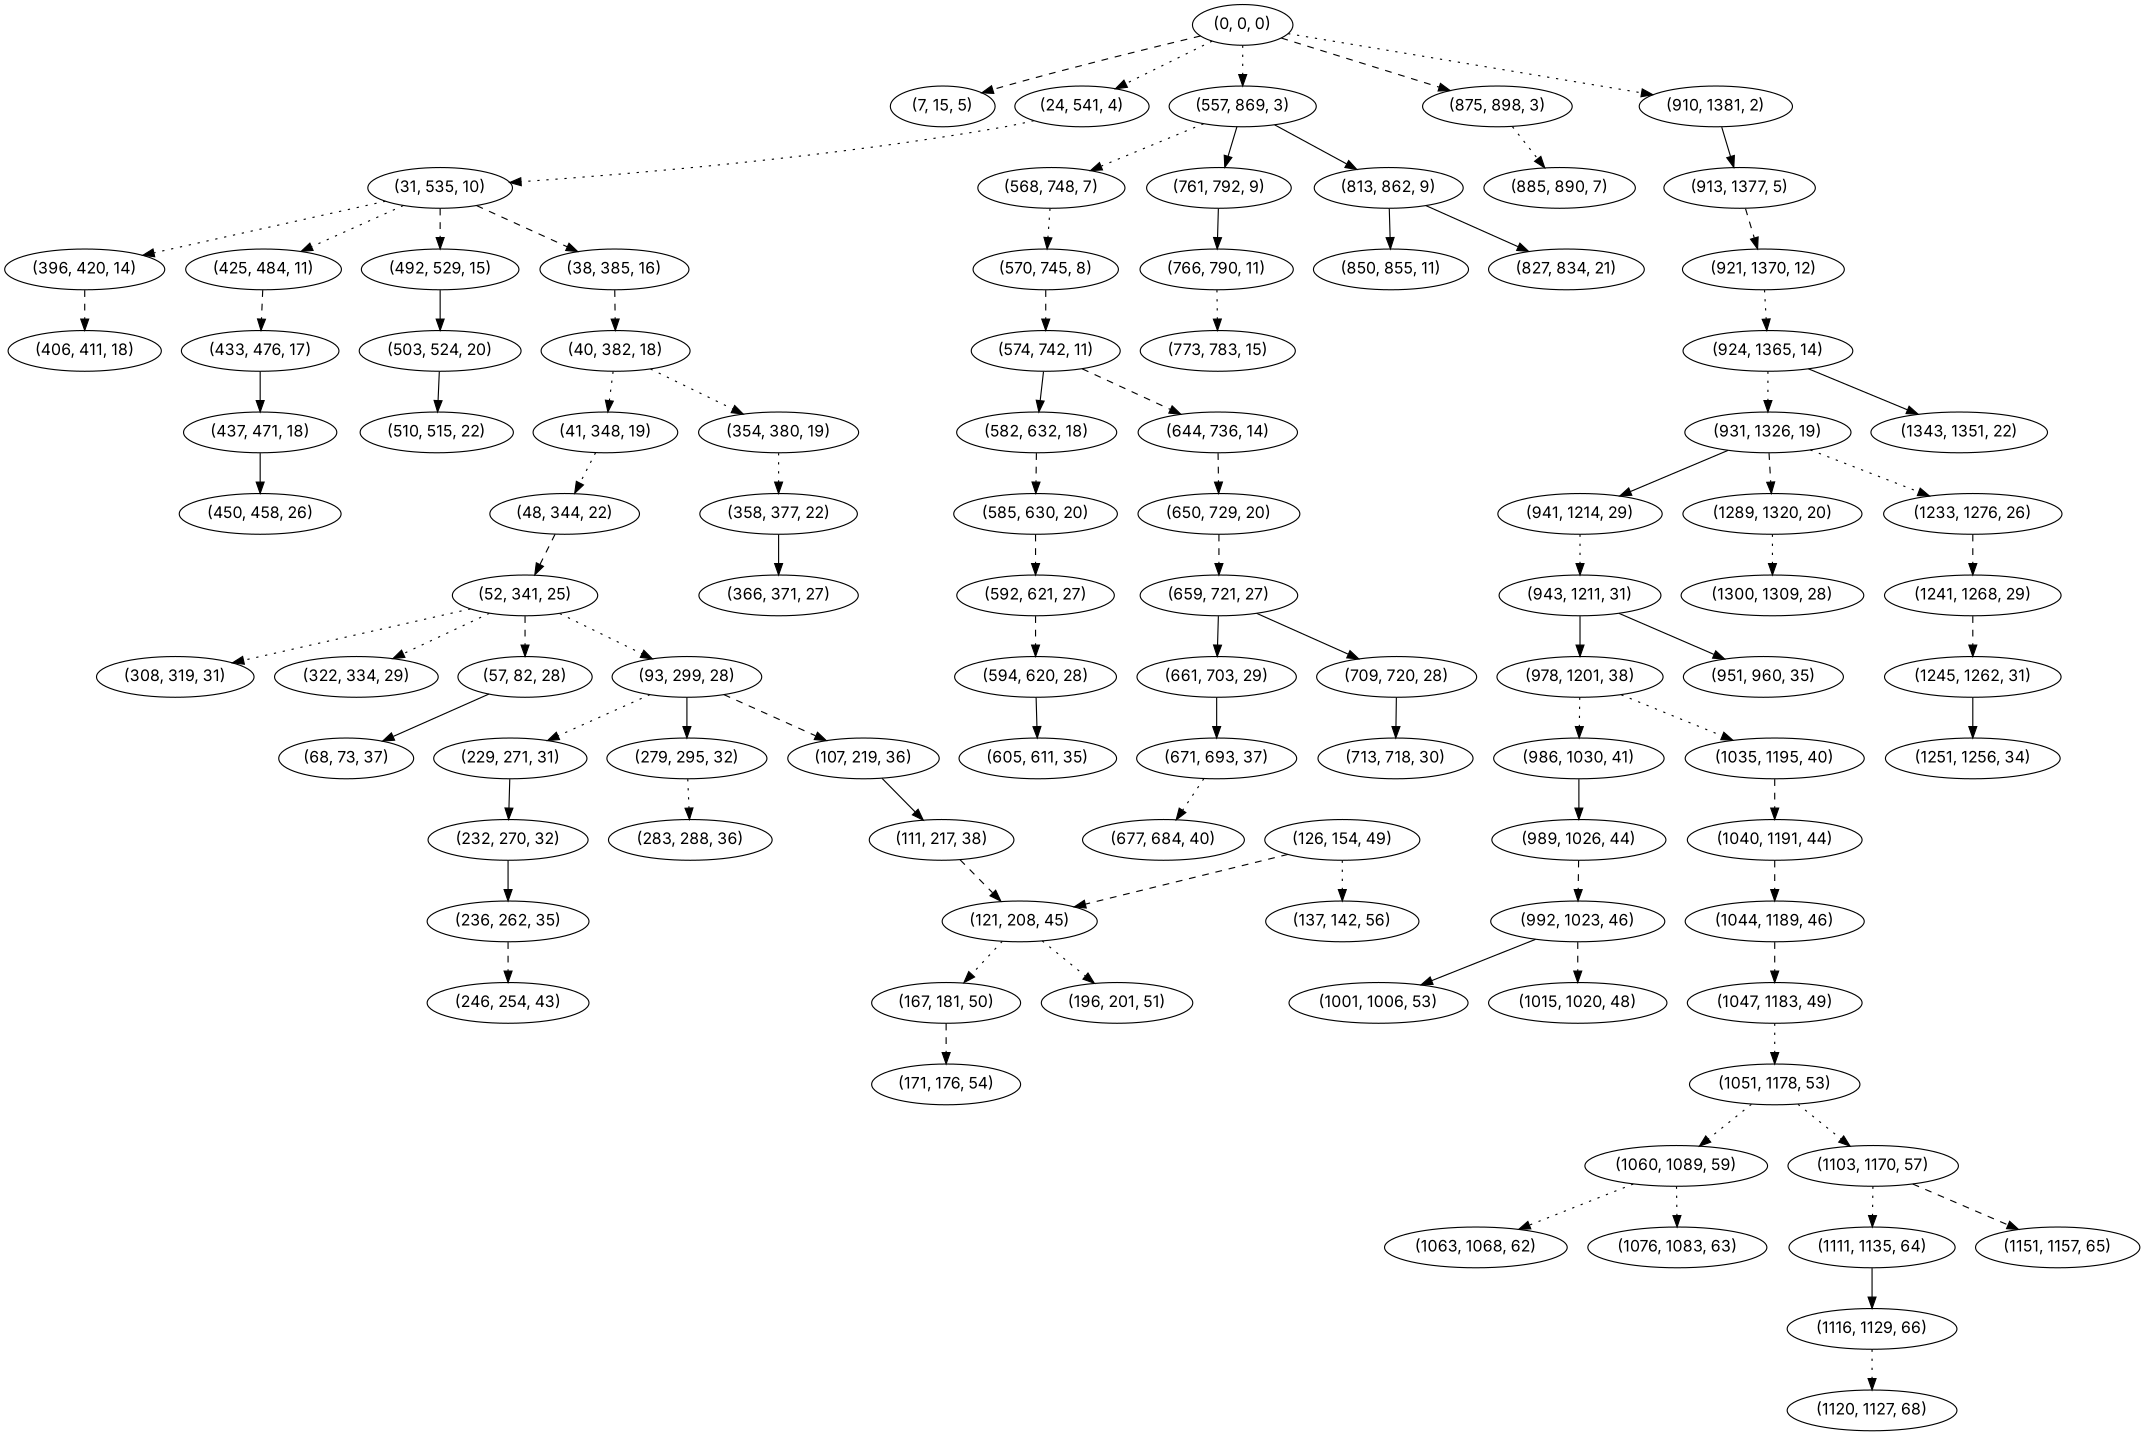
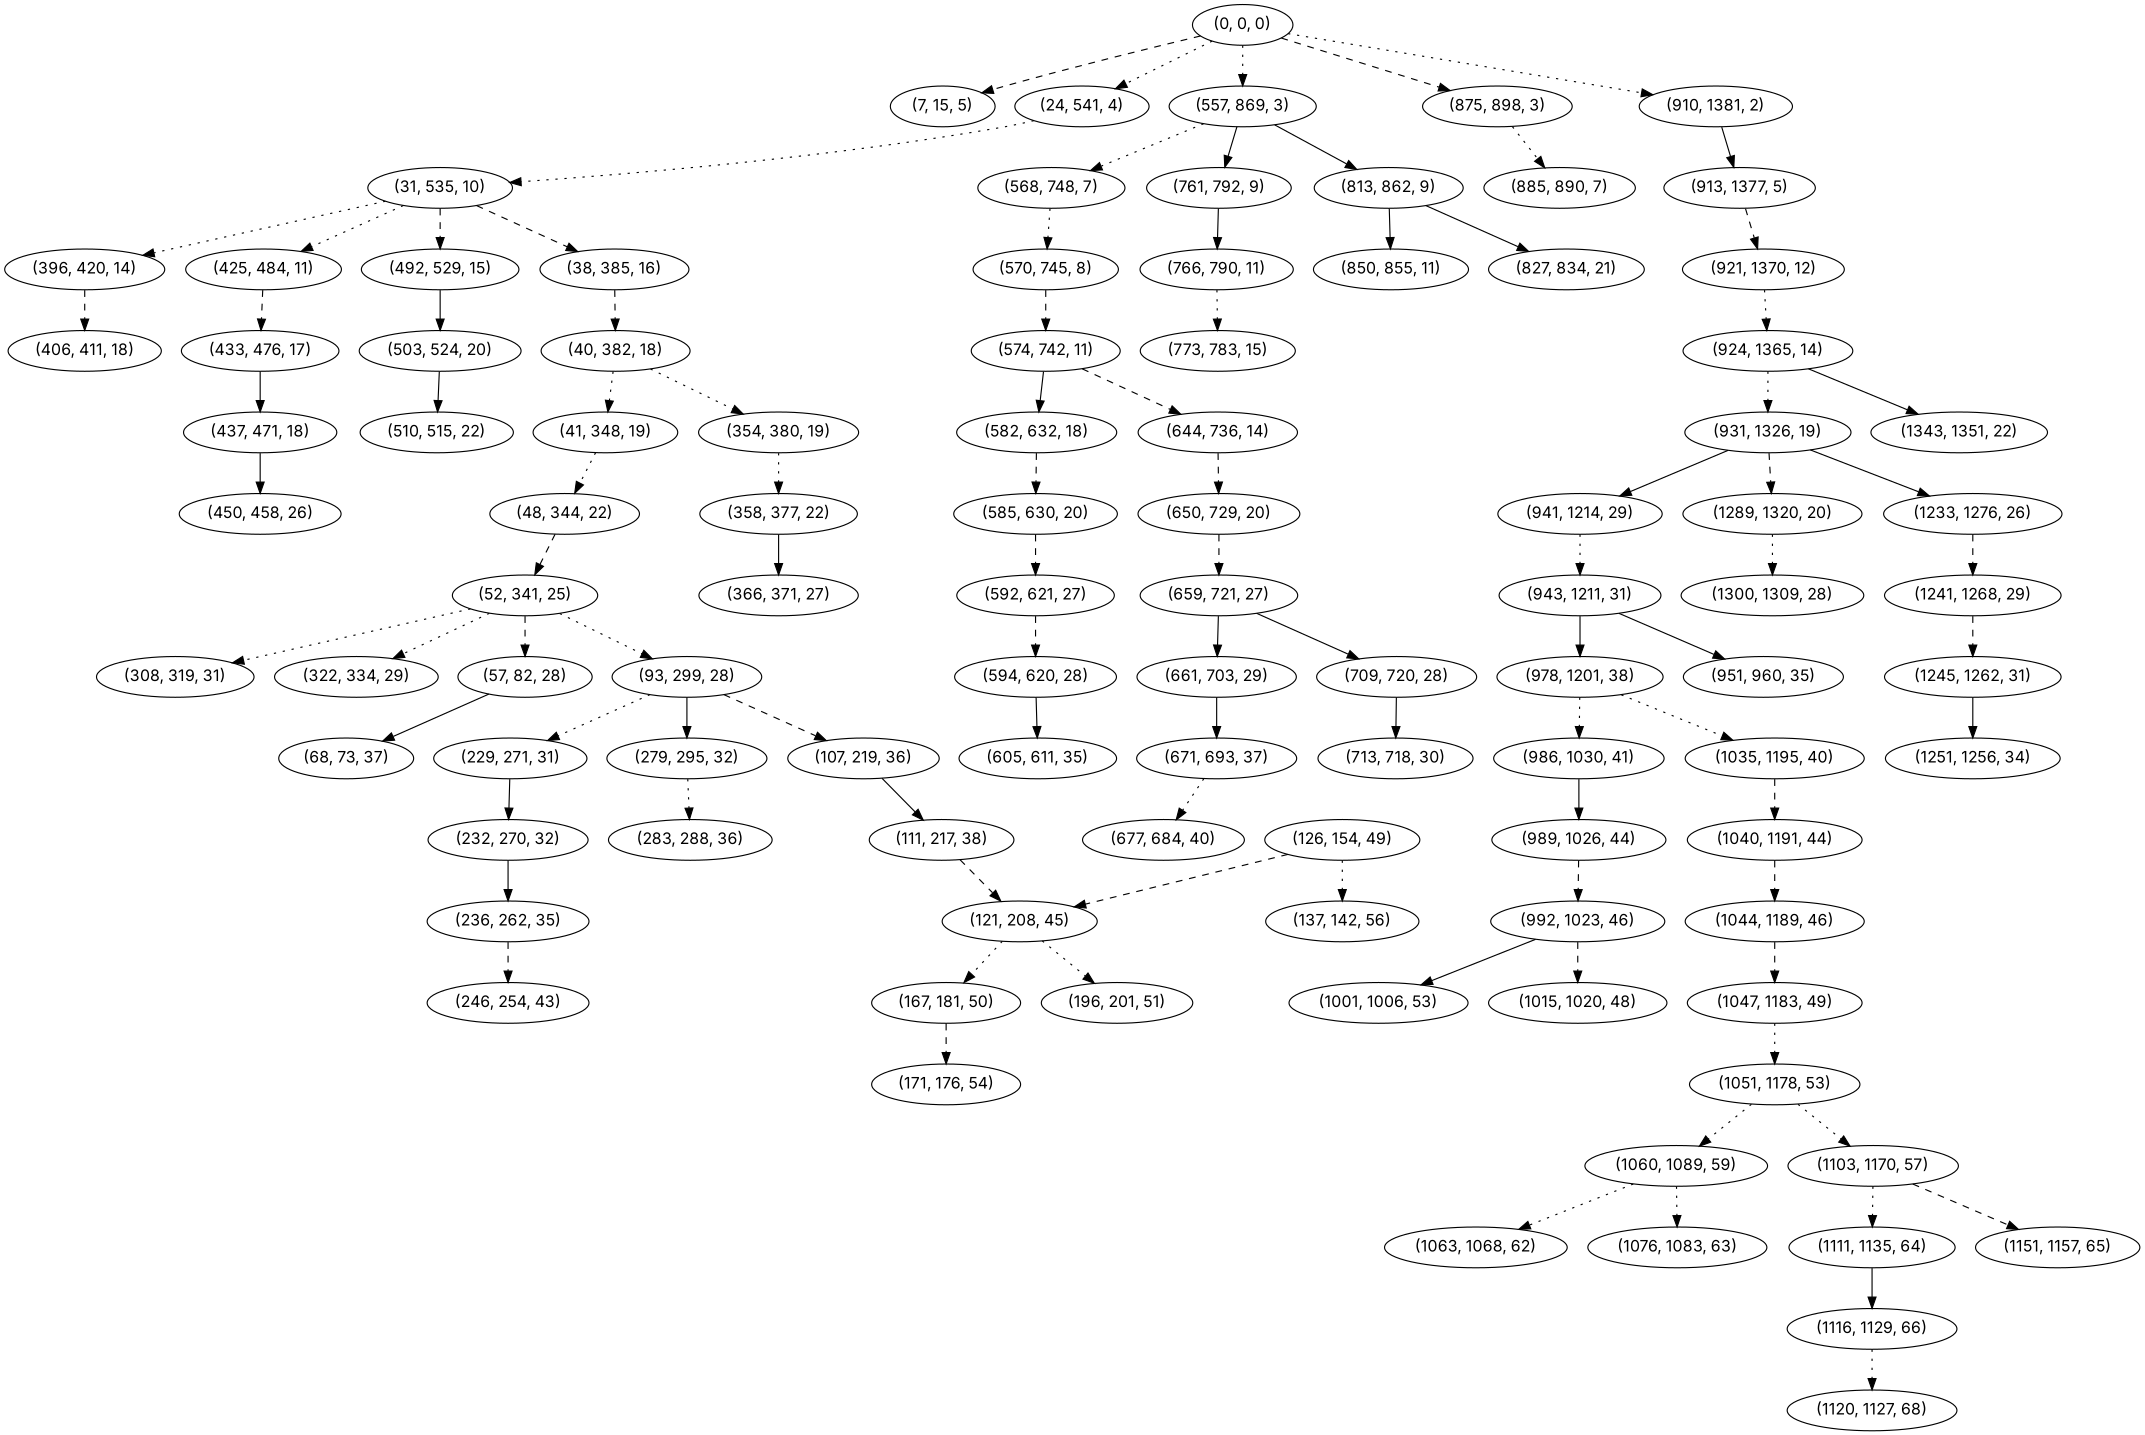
edge "(931, 1326, 19)" -> "(1233, 1276, 26)": style dotted -> solid
